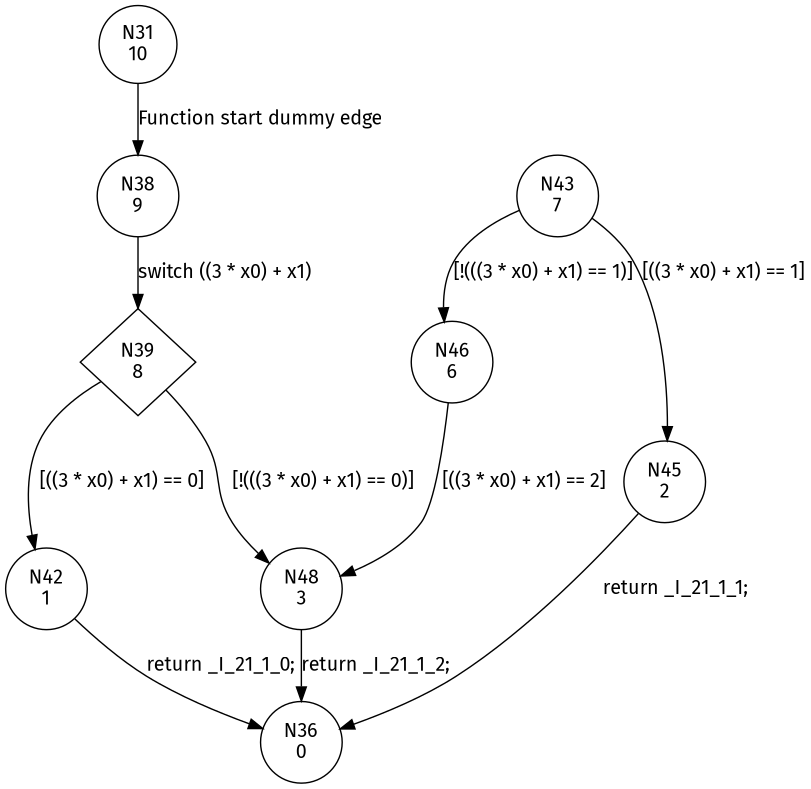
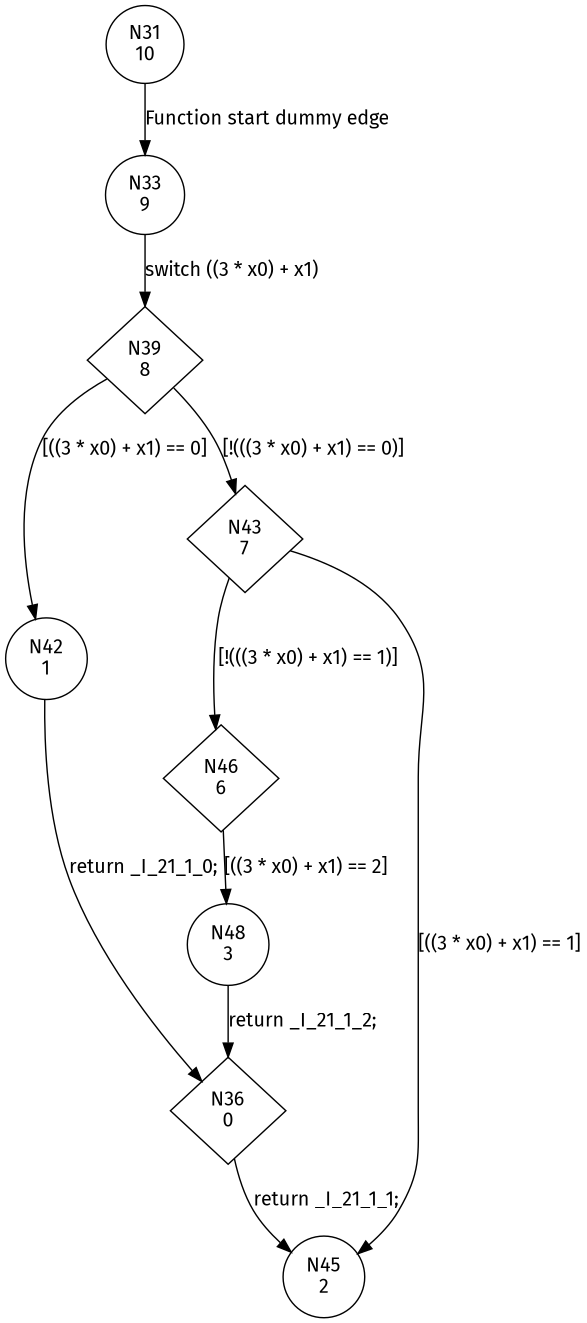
node "N38 9": label "N38 9" -> "N33 9"
node "N43 7": shape circle -> diamond
node "N46 6": shape circle -> diamond
edge "N39 8" -> "N48 3": now "N39 8" -> "N43 7"
edge "N45 2" -> "N36 0": reversed
node "N36 0": shape circle -> diamond
